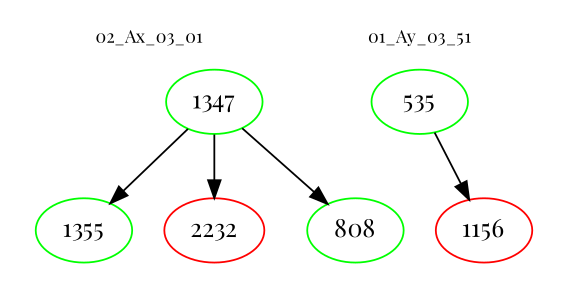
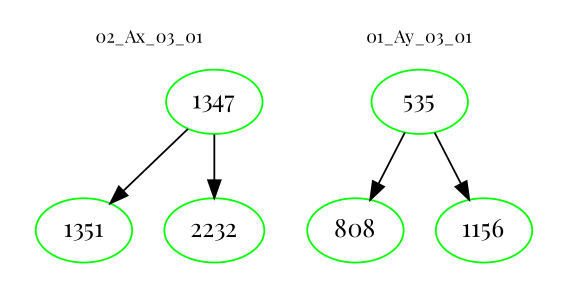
cluster "01_Ay_03_51": label "01_Ay_03_51" -> "01_Ay_03_01"
edge "1347" -> "808": now "535" -> "808"
node "1355": label "1355" -> "1351"
node "2232": color red -> green
node "1156": color red -> green
